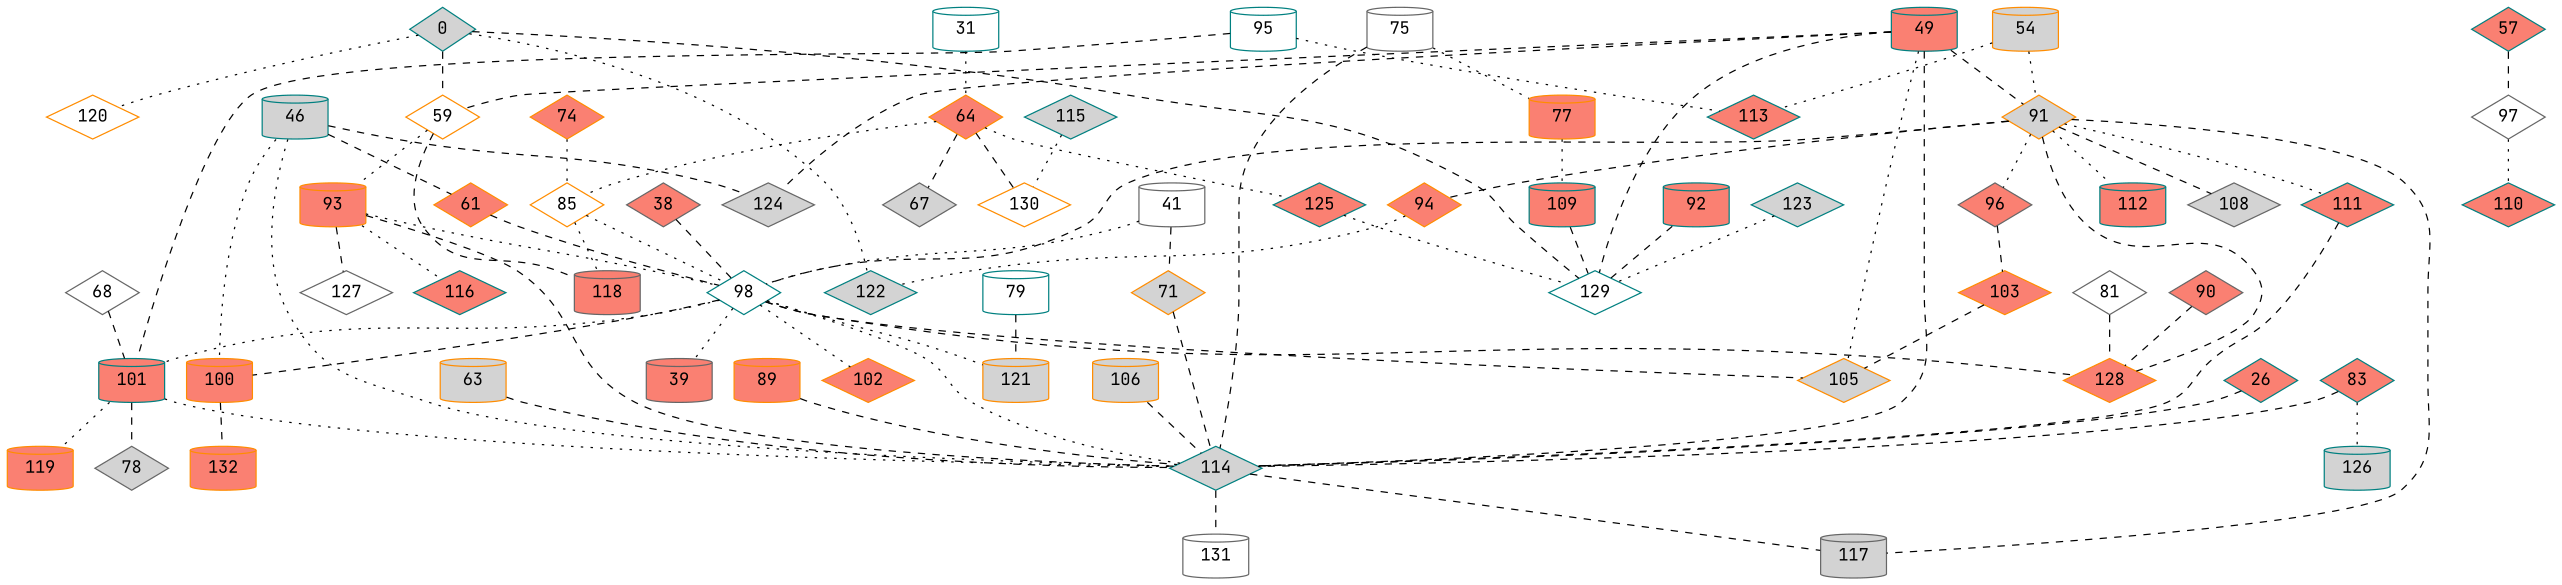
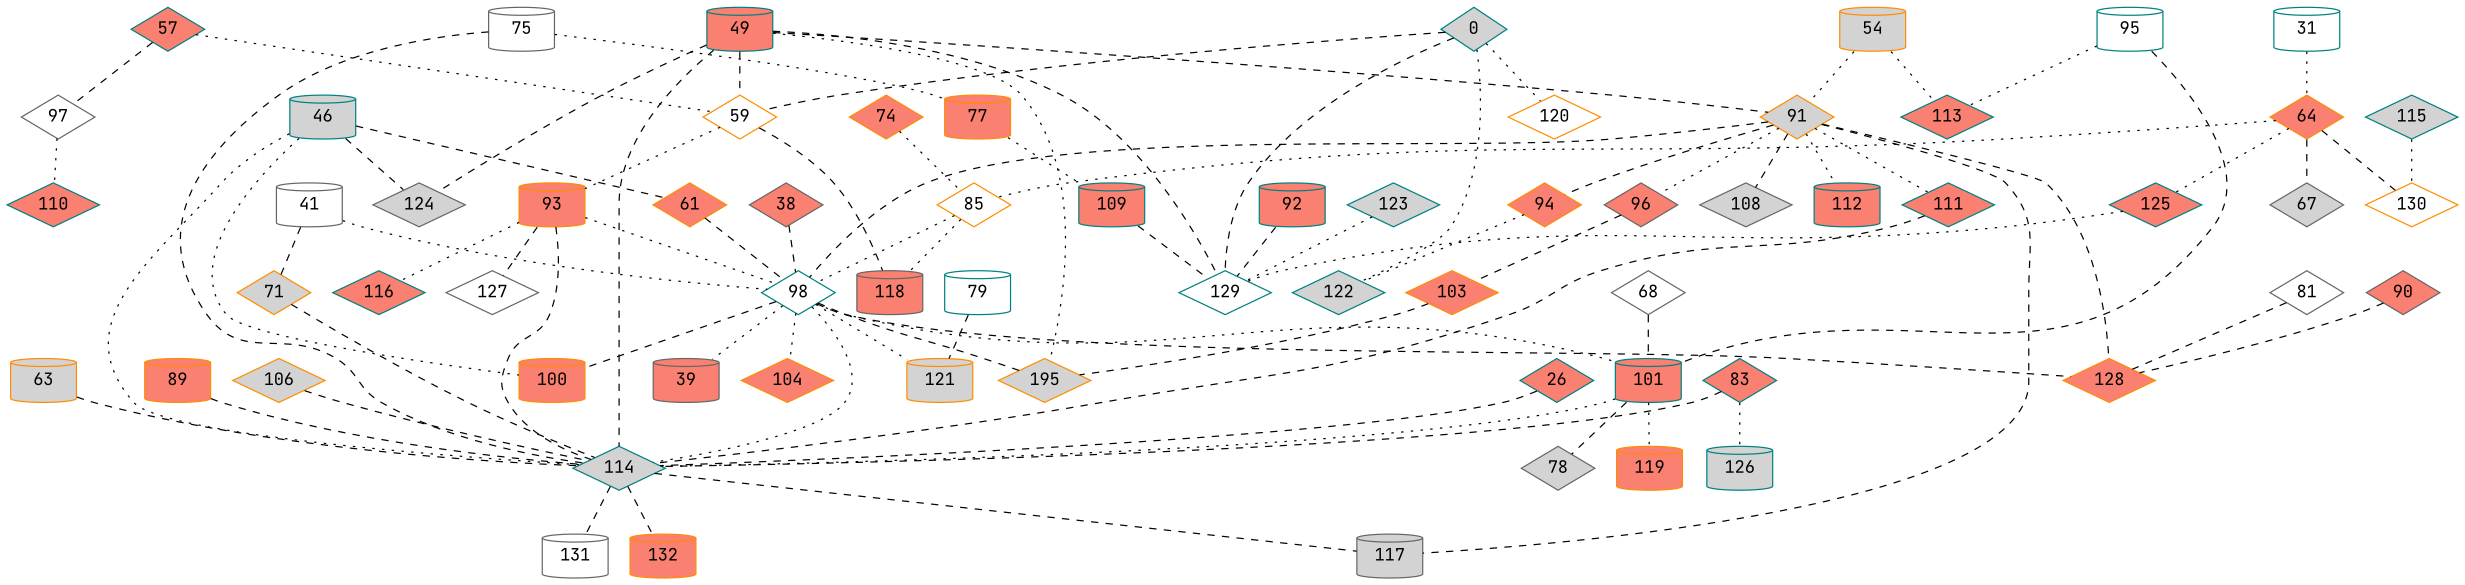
edge "57" -- "59": added
node "102": label "102" -> "104"
node "106": shape cylinder -> diamond
node "105": label "105" -> "195"
edge "100" -- "132": now "114" -- "132"
